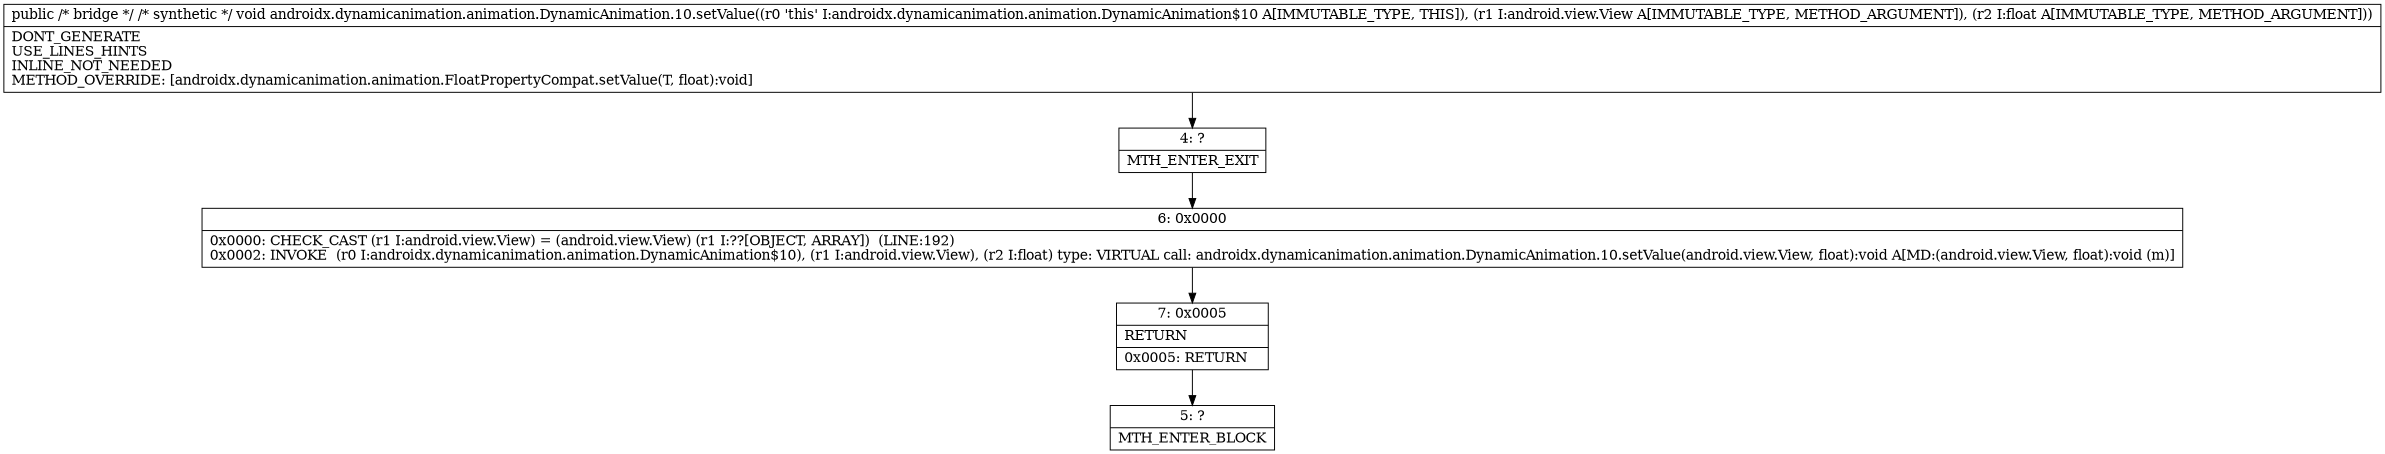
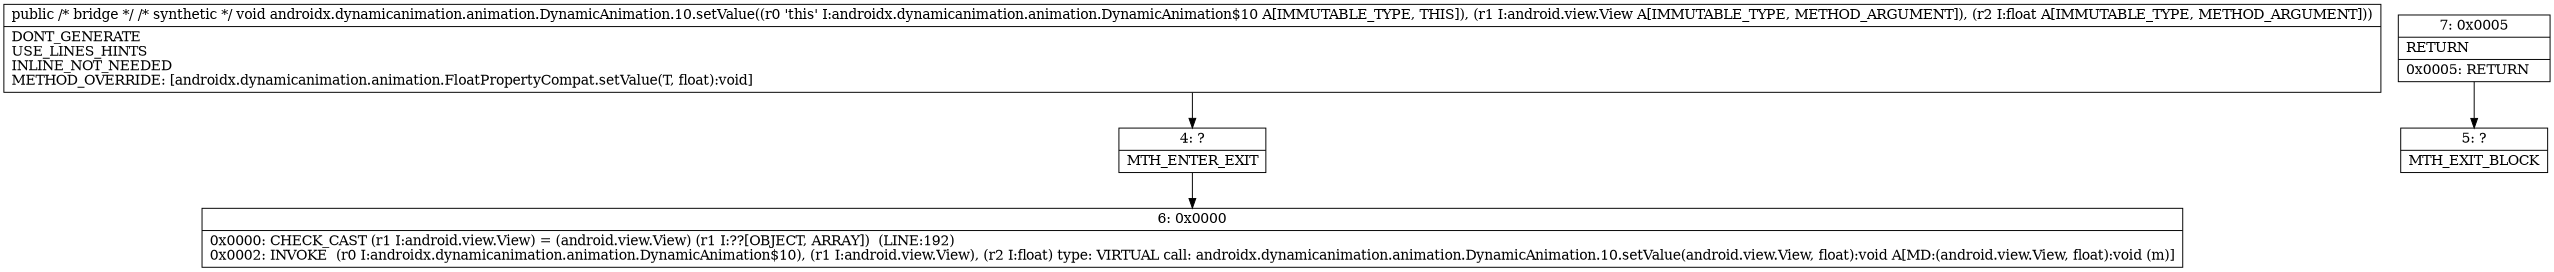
edge "6: 0x0000" -> "7: 0x0005": removed
node "5: ?": text "MTH_ENTER_BLOCK" -> "MTH_EXIT_BLOCK"
